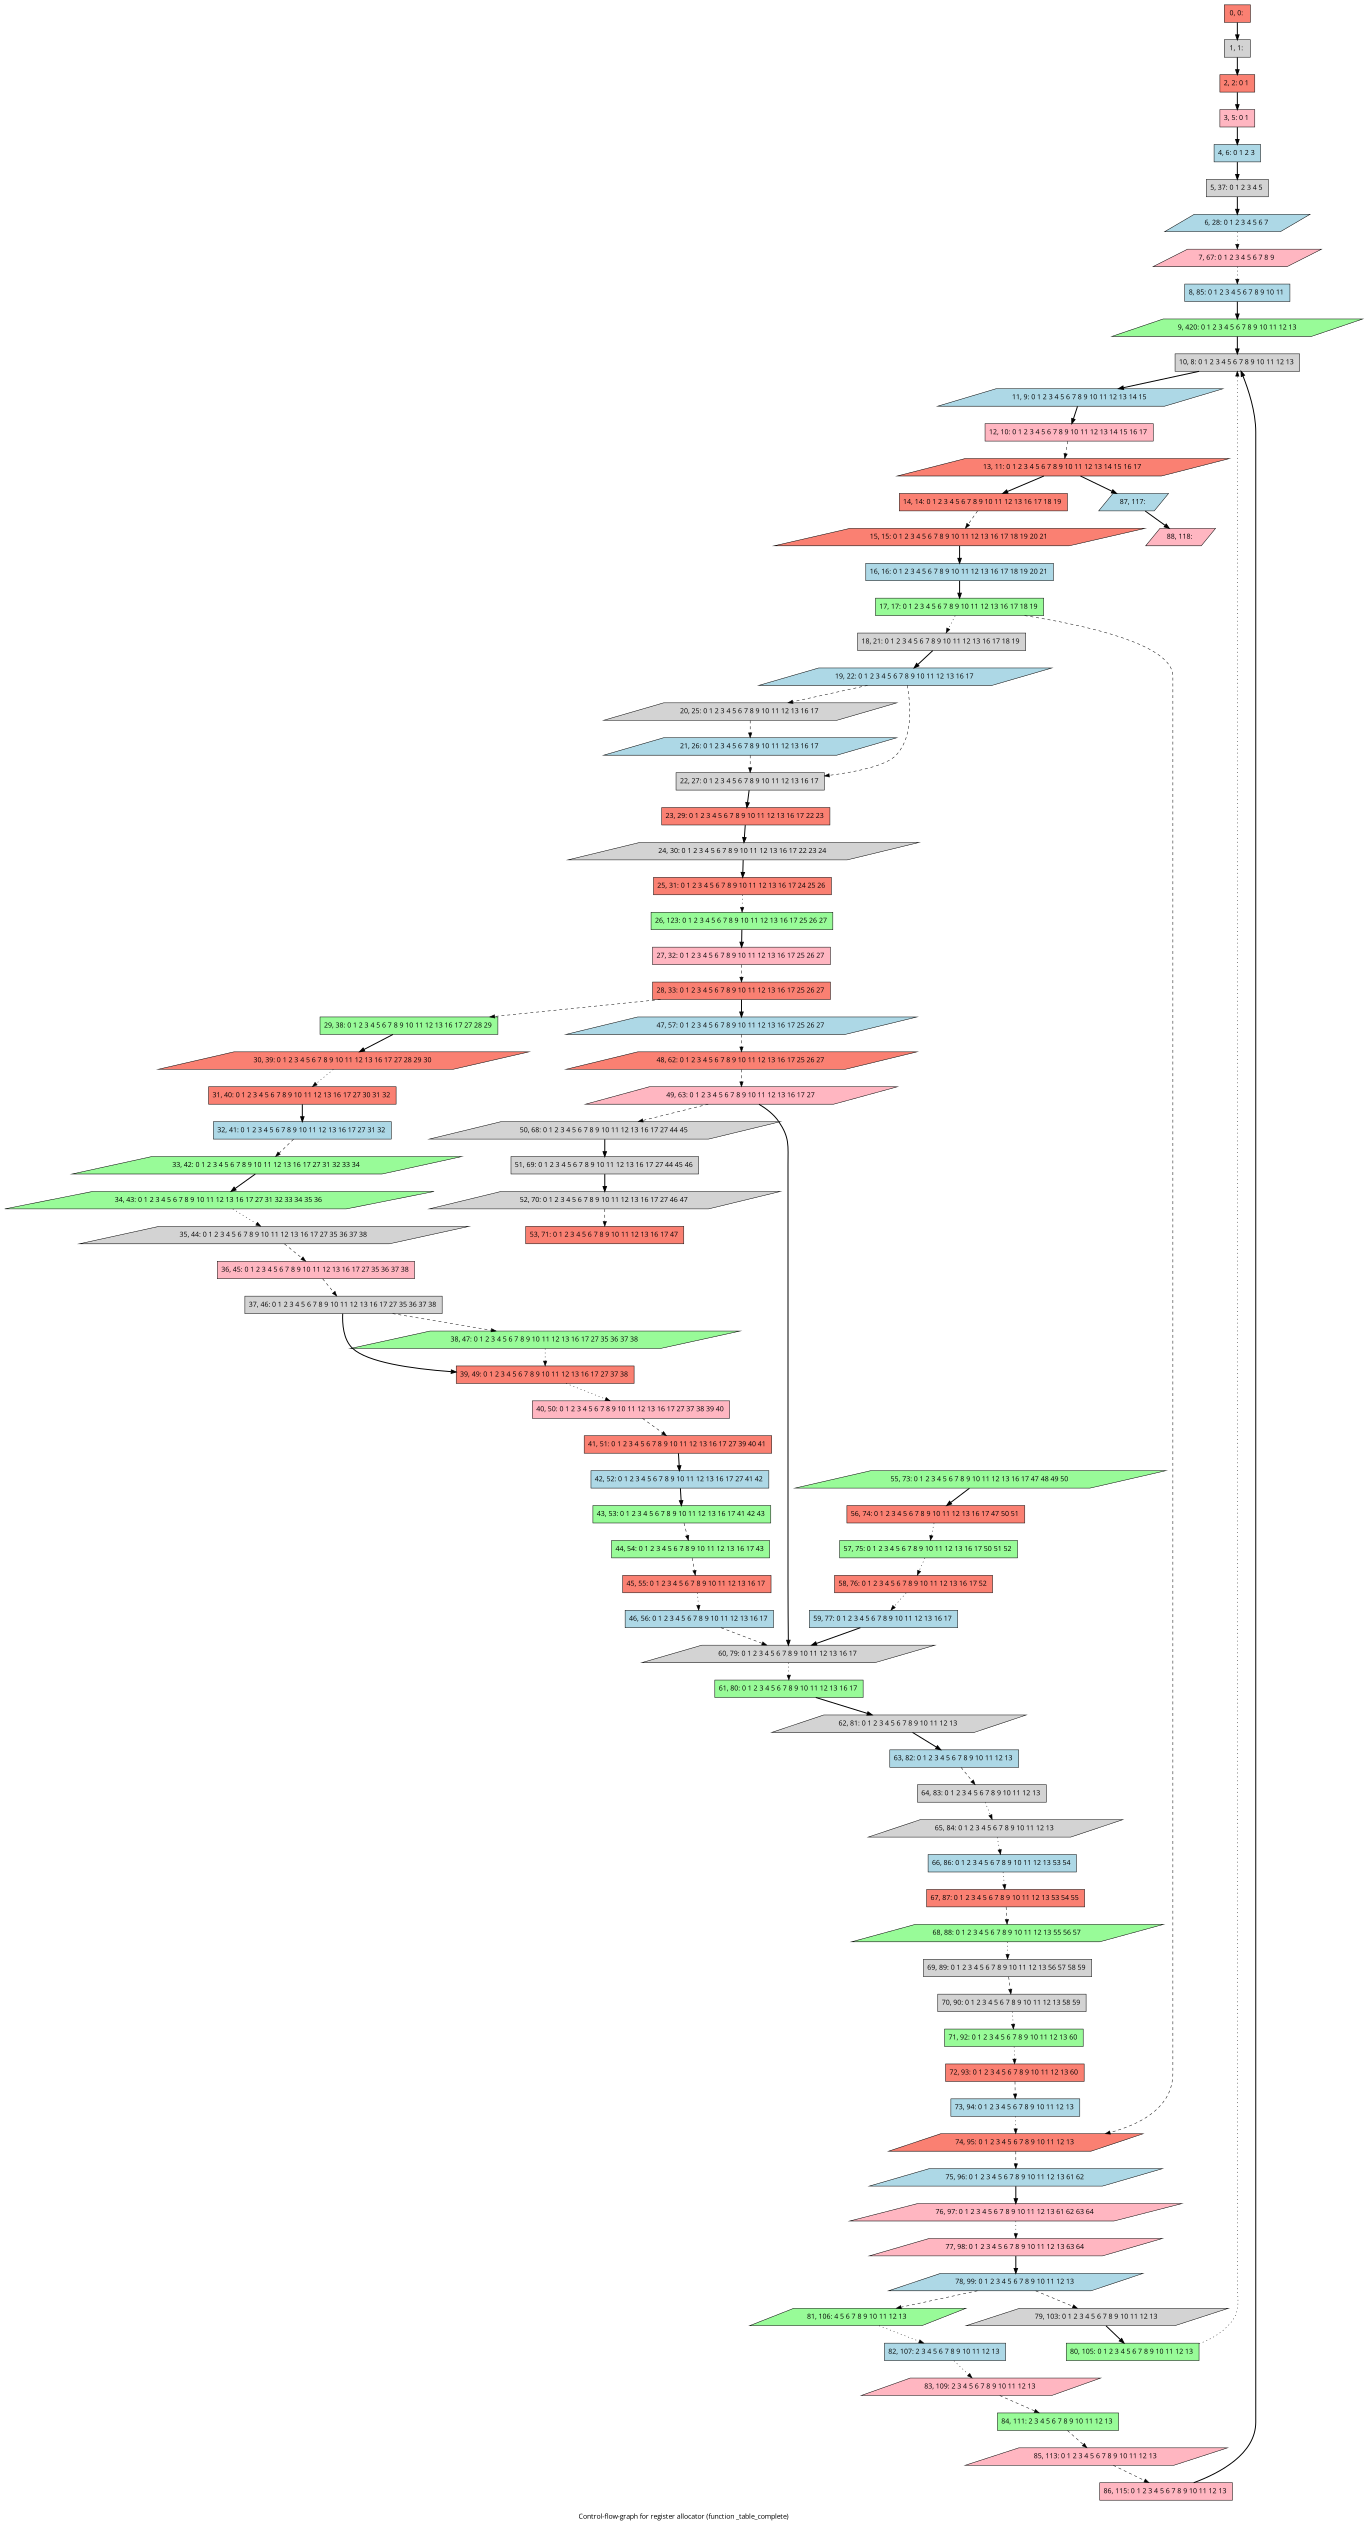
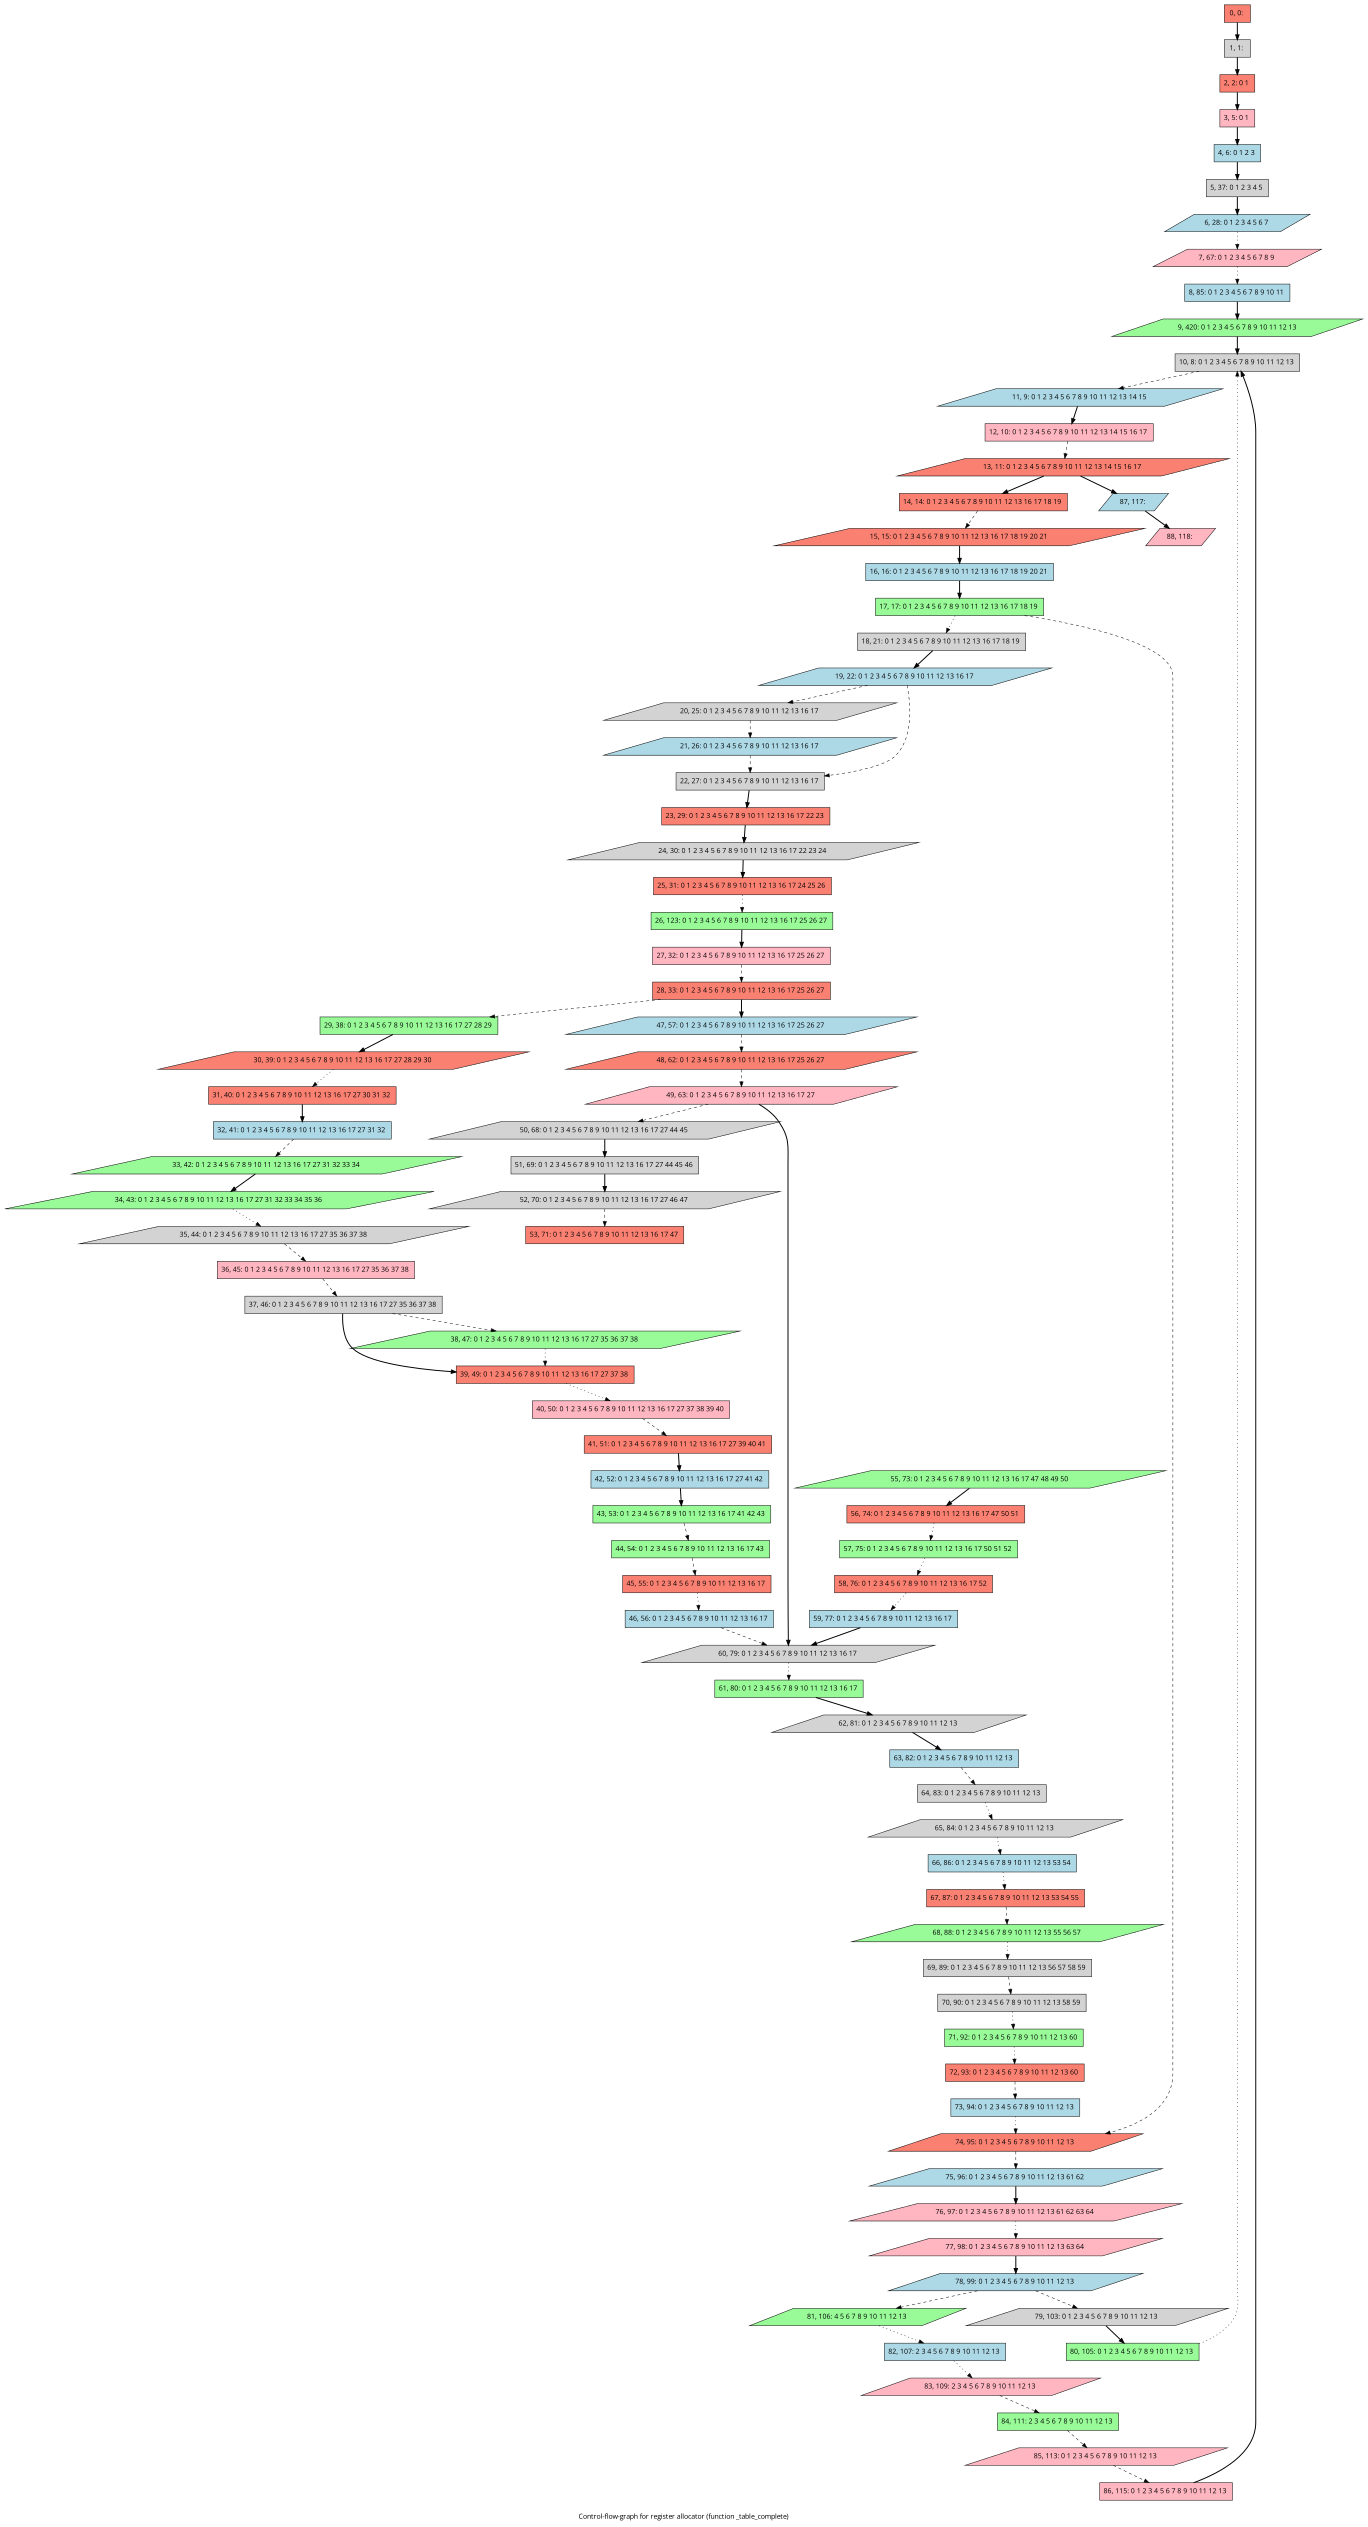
edge "10, 8: 0 1 2 3 4 5 6 7 8 9 10 11 12 13" -> "11, 9: 0 1 2 3 4 5 6 7 8 9 10 11 12 13 14 15": style bold -> dashed
